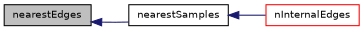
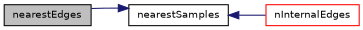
edge "nearestSamples" -> "nearestEdges": reversed
